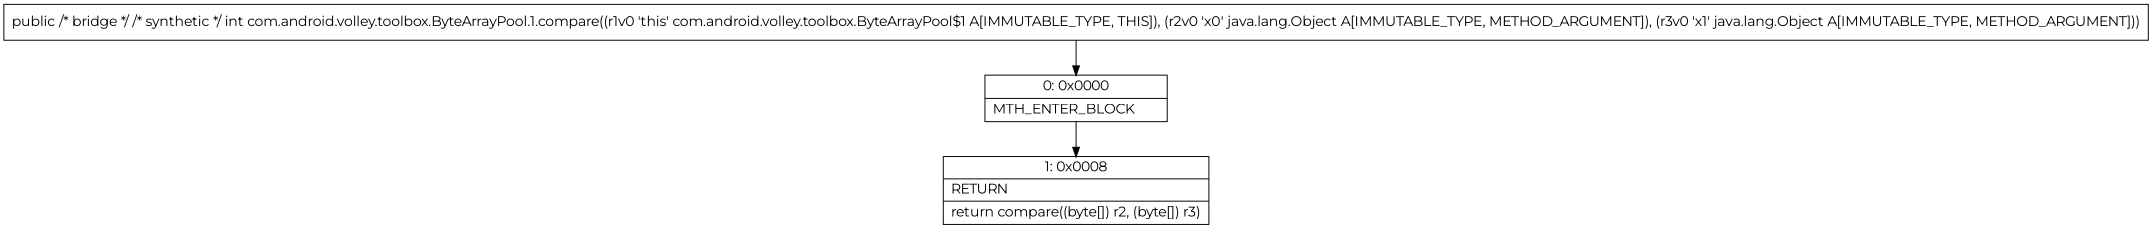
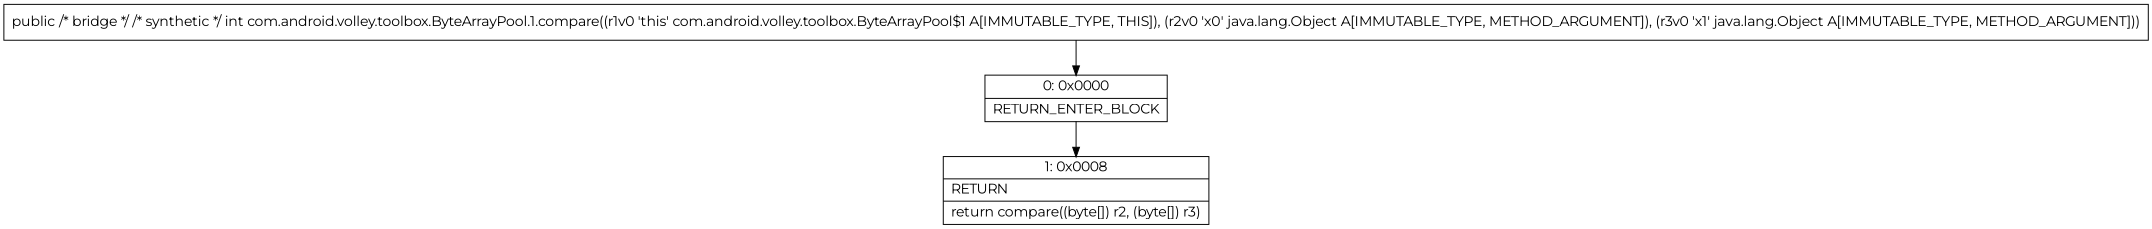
node "0: 0x0000": text "MTH_ENTER_BLOCK" -> "RETURN_ENTER_BLOCK"
